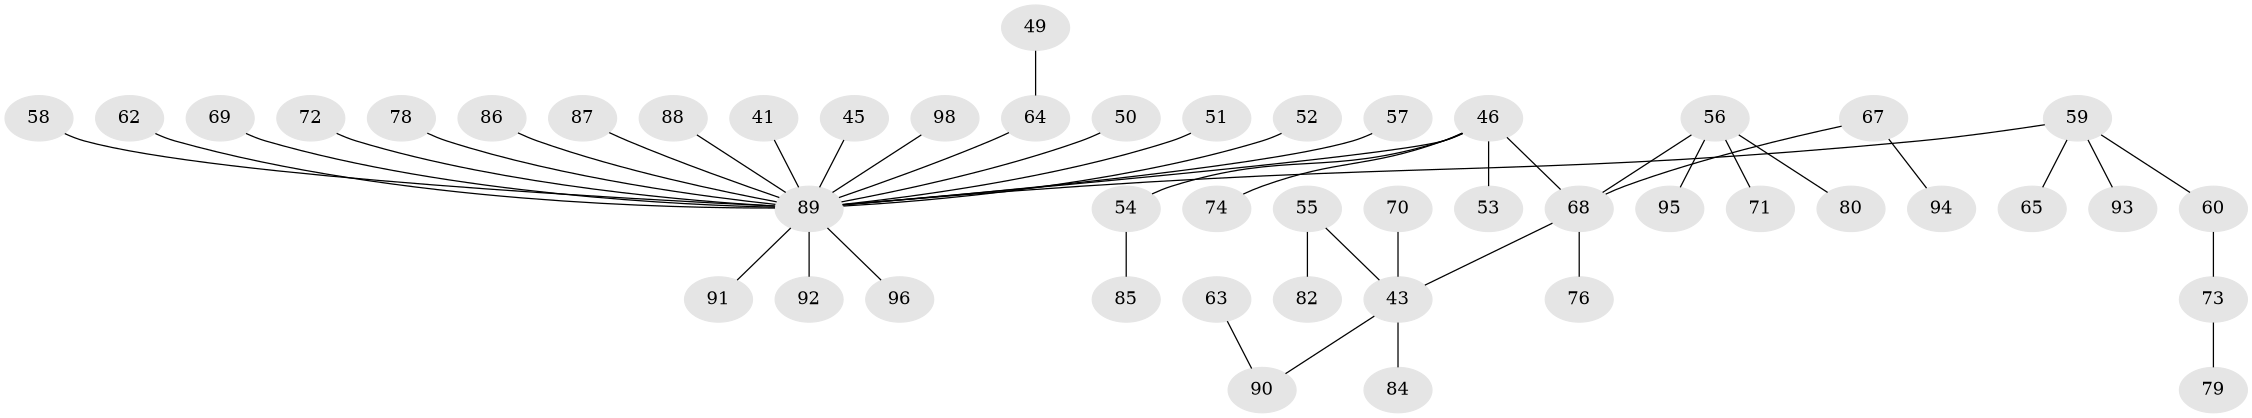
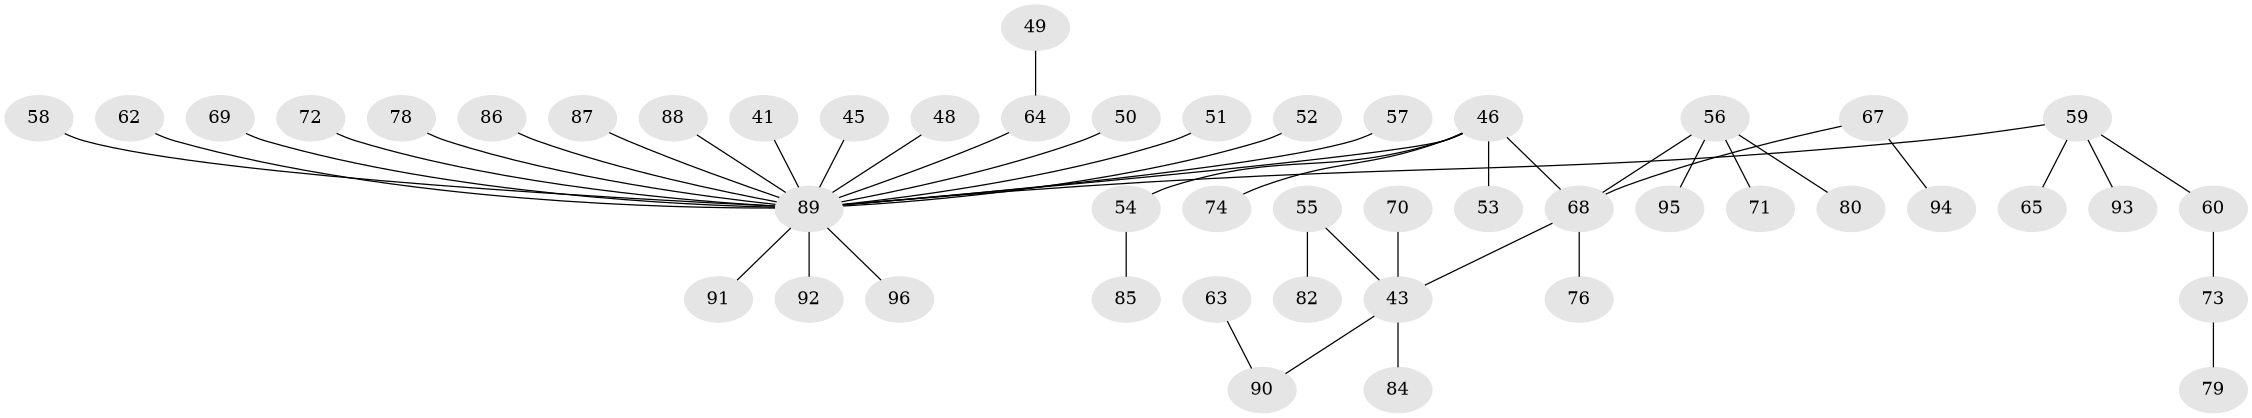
node "98": label "98" -> "48"
